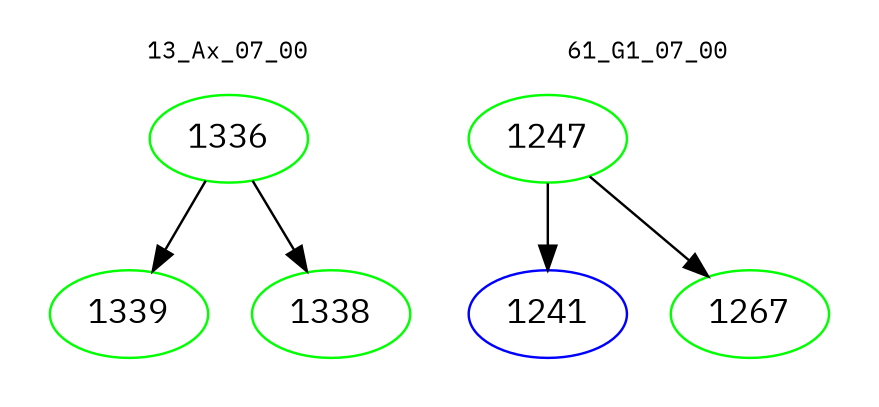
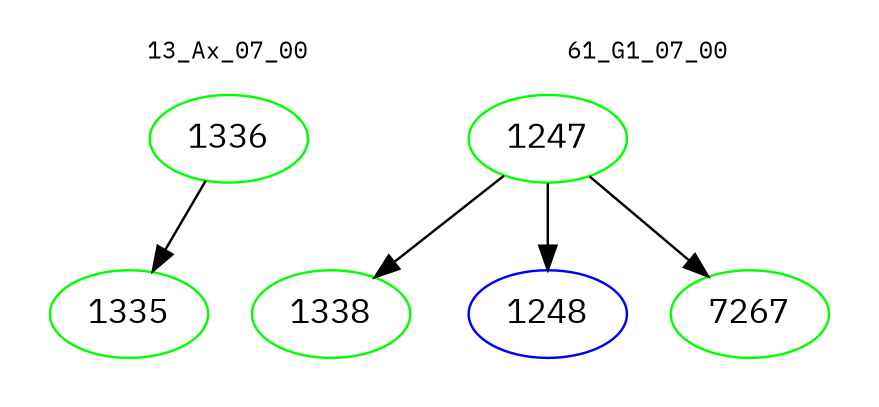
edge "1336" -> "1338": now "1247" -> "1338"
node "1339": label "1339" -> "1335"
node "1241": label "1241" -> "1248"
node "1267": label "1267" -> "7267"
